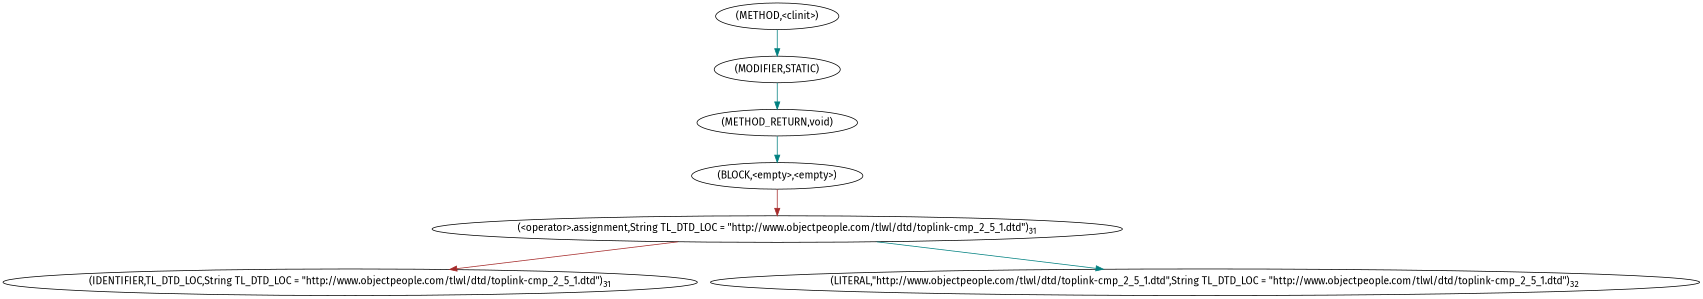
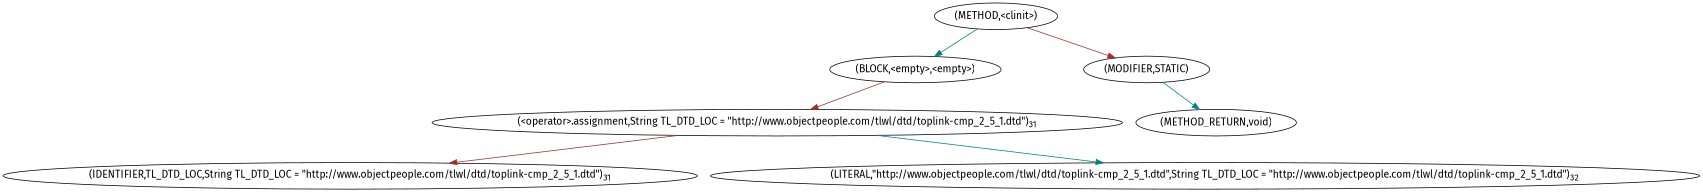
edge "(METHOD,<clinit>)" -> "(MODIFIER,STATIC)": color teal -> brown
edge "(METHOD_RETURN,void)" -> "(BLOCK,<empty>,<empty>)": now "(METHOD,<clinit>)" -> "(BLOCK,<empty>,<empty>)"
